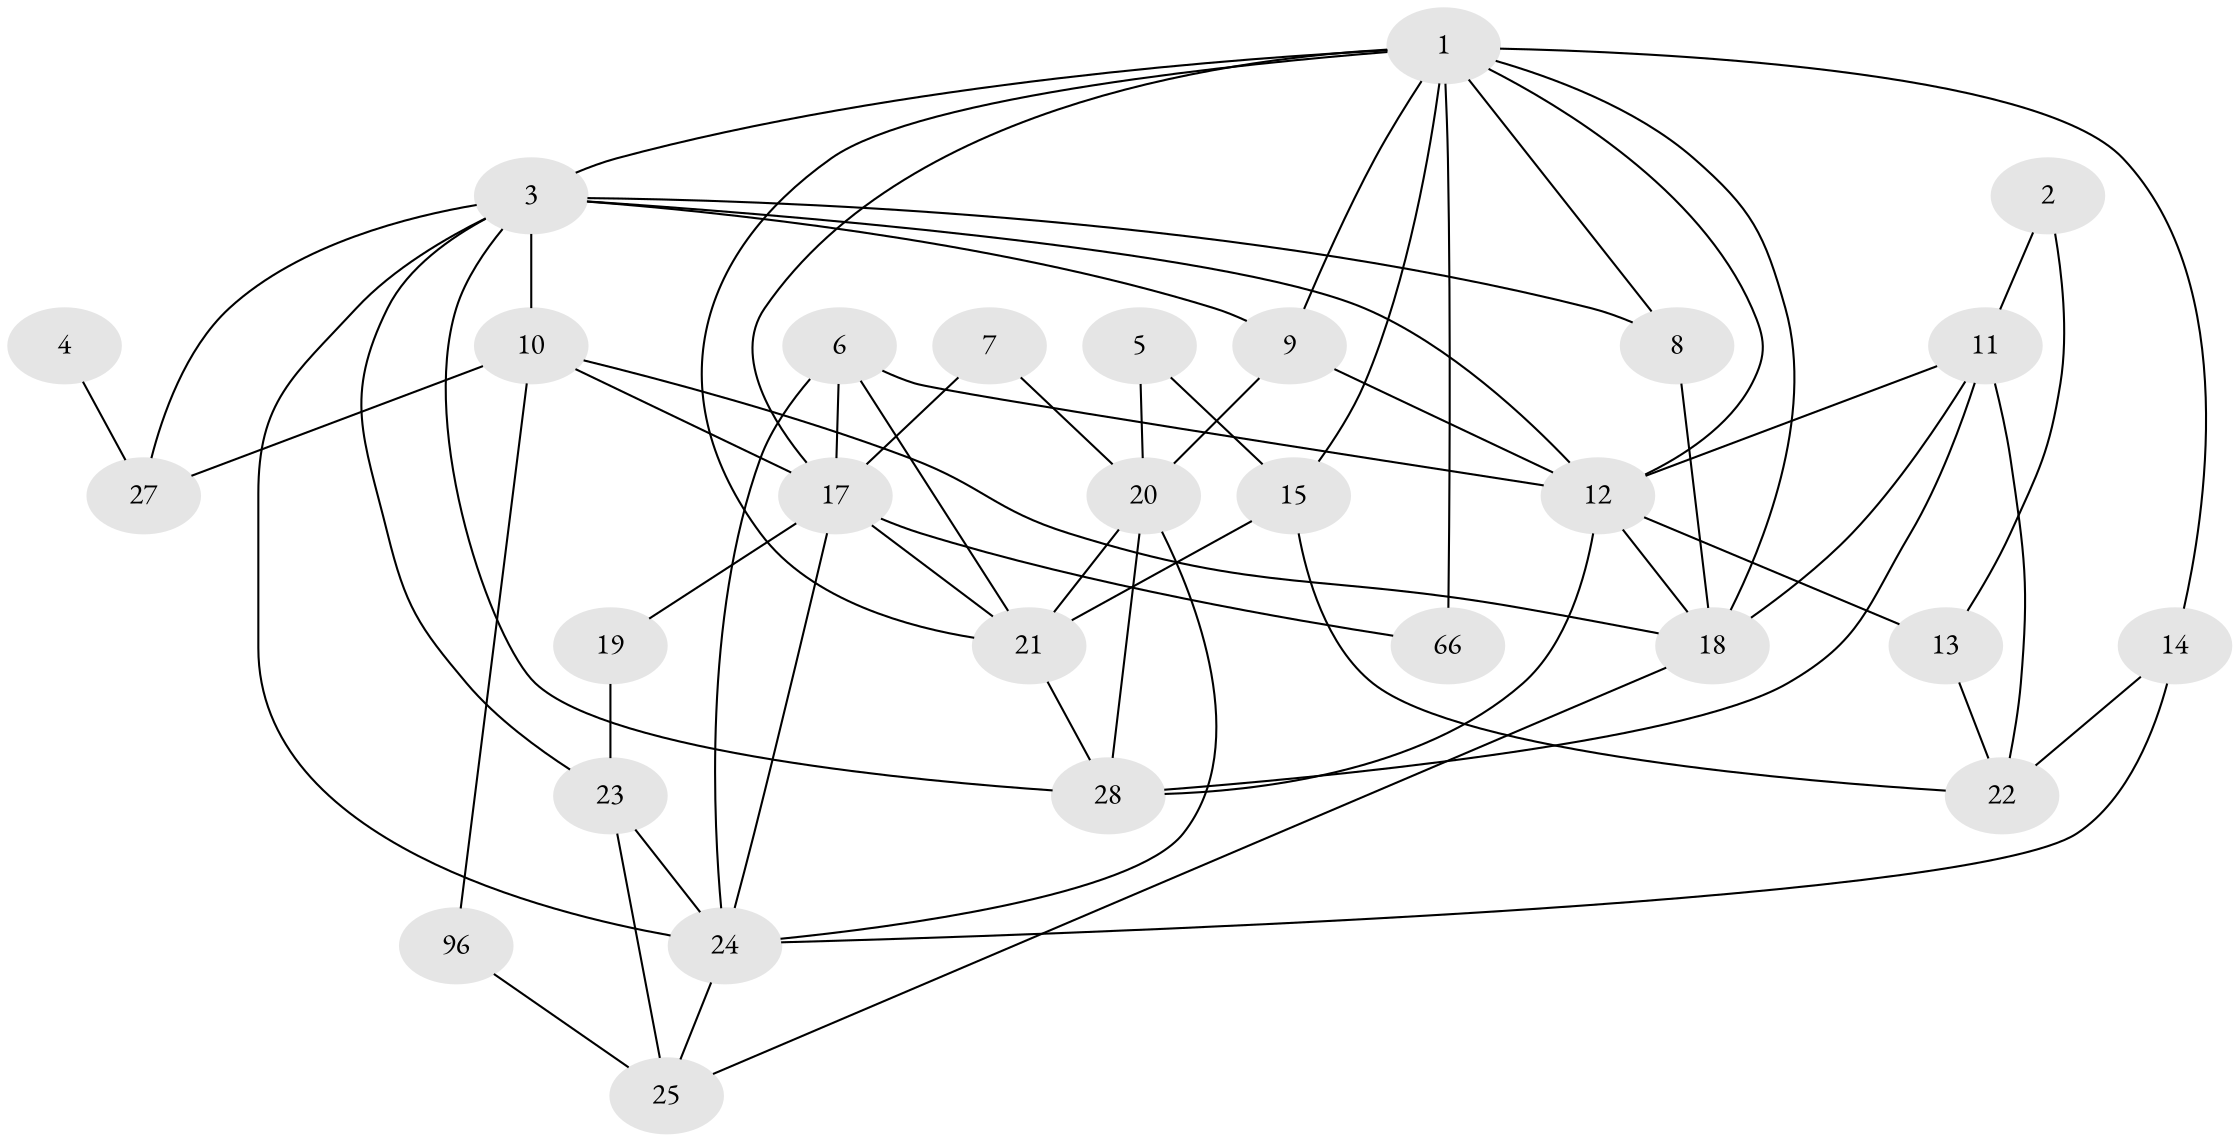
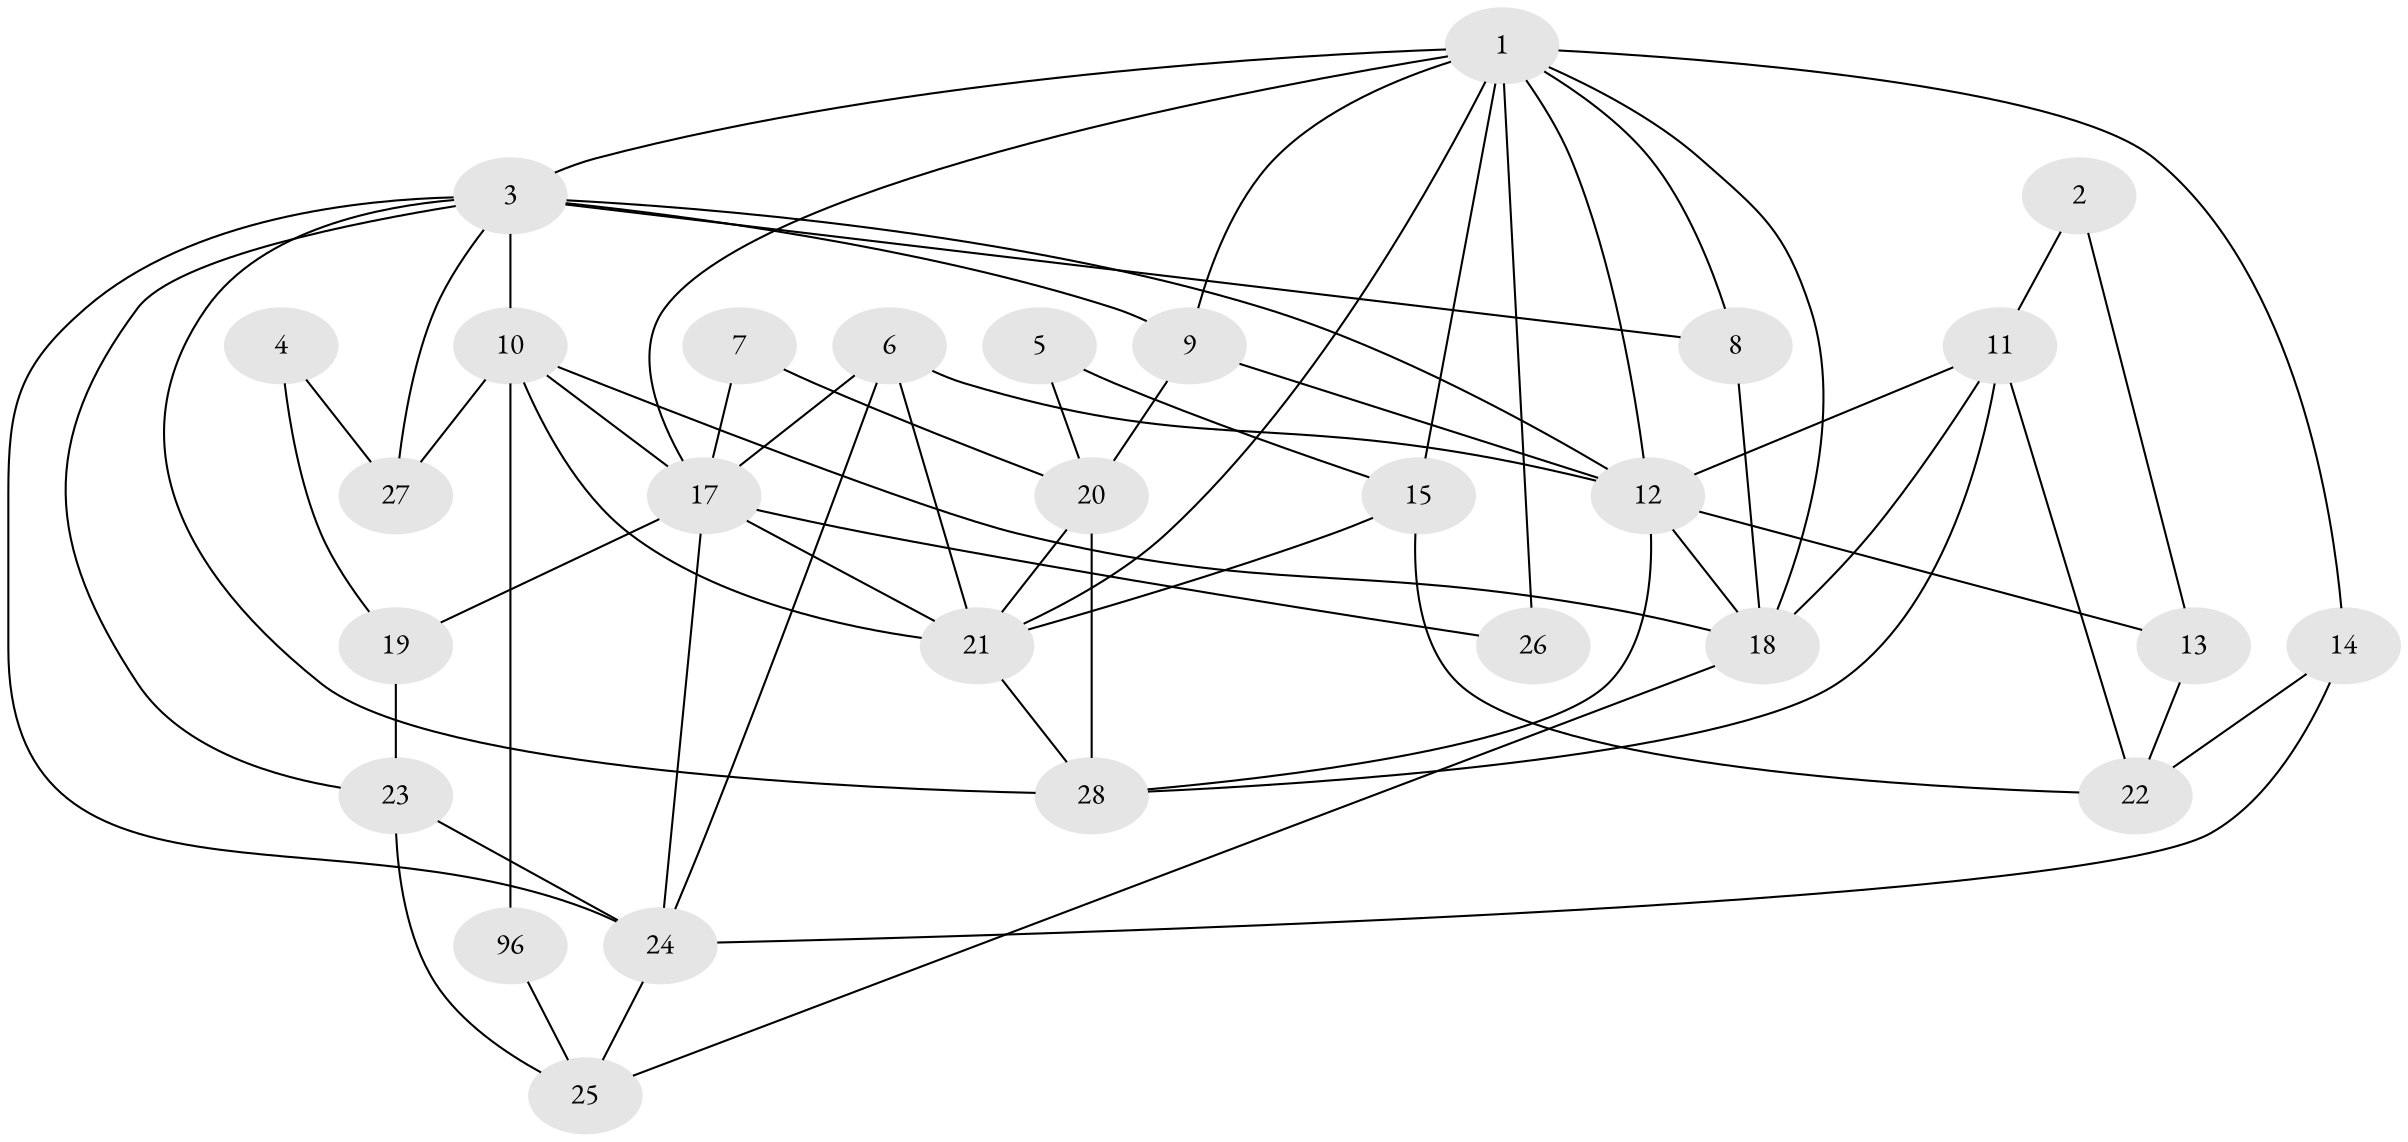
edge "4" -- "19": added
edge "10" -- "21": added
node "66": label "66" -> "26"
edge "20" -- "24": removed
